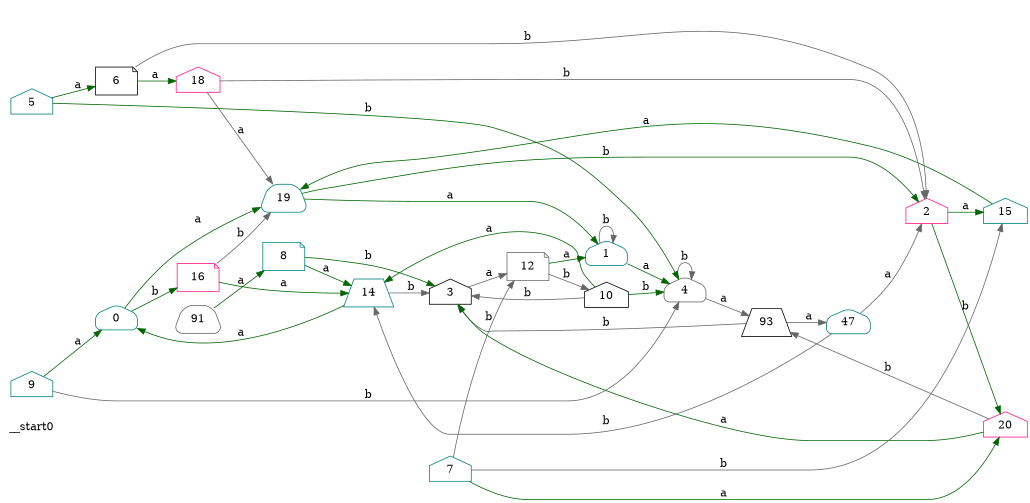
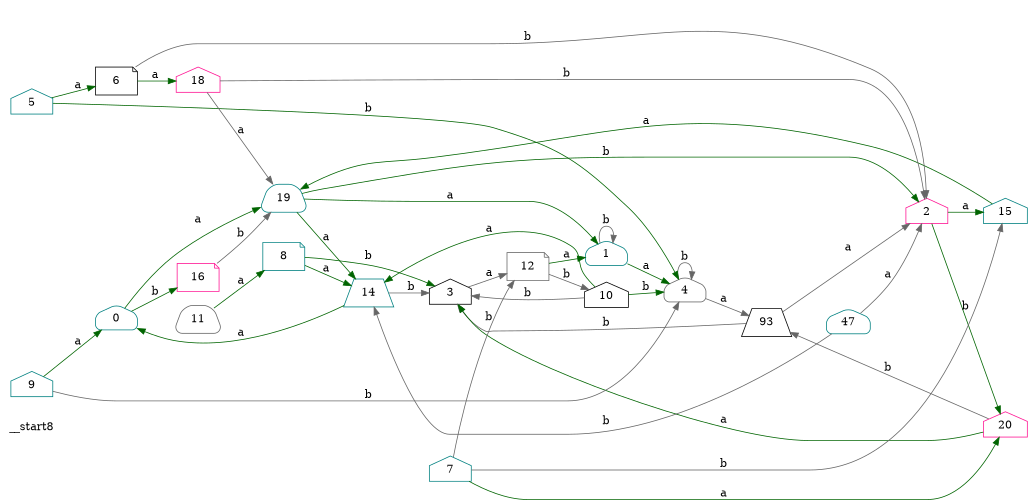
edge "16" -> "14": now "19" -> "14"
node "91": label "91" -> "11"
edge "93" -> "47": now "93" -> "2"
node "__start0": label "__start0" -> "__start8"
